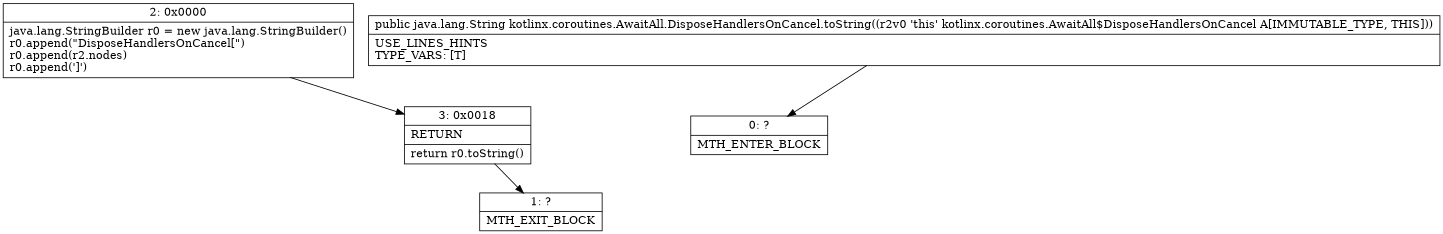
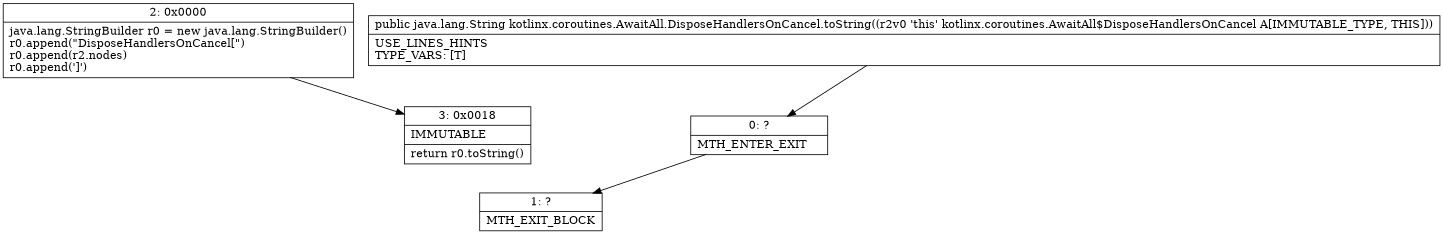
node "3: 0x0018": text "RETURN" -> "IMMUTABLE"
node "0: ?": text "MTH_ENTER_BLOCK" -> "MTH_ENTER_EXIT"
edge "3: 0x0018" -> "1: ?": now "0: ?" -> "1: ?"
